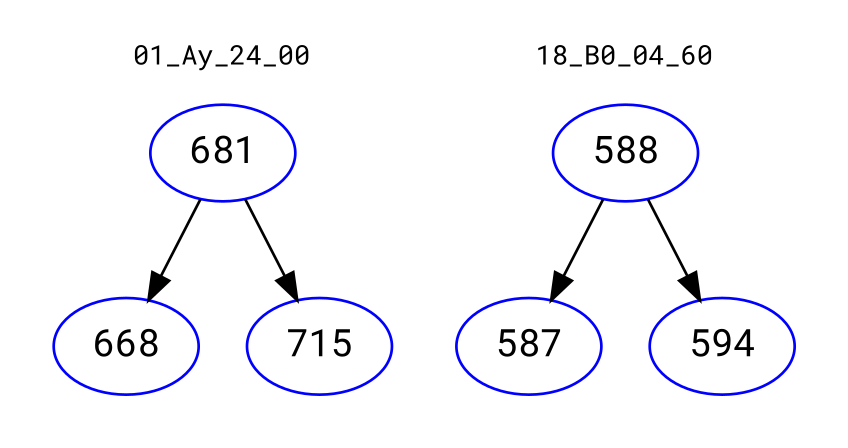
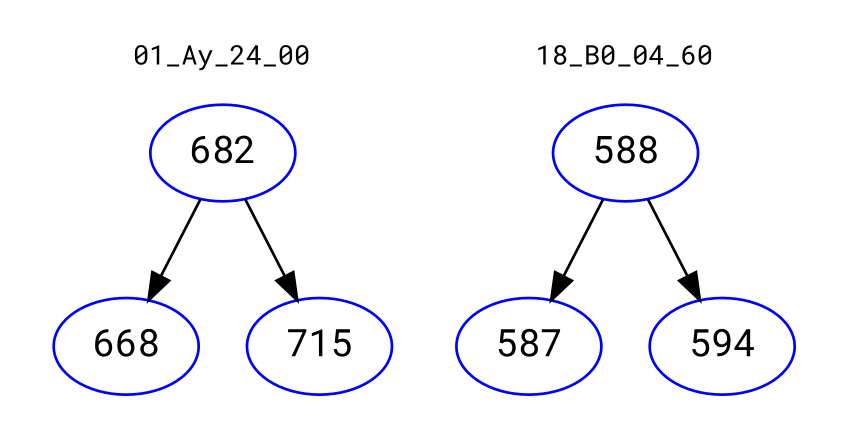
node "681": label "681" -> "682"
